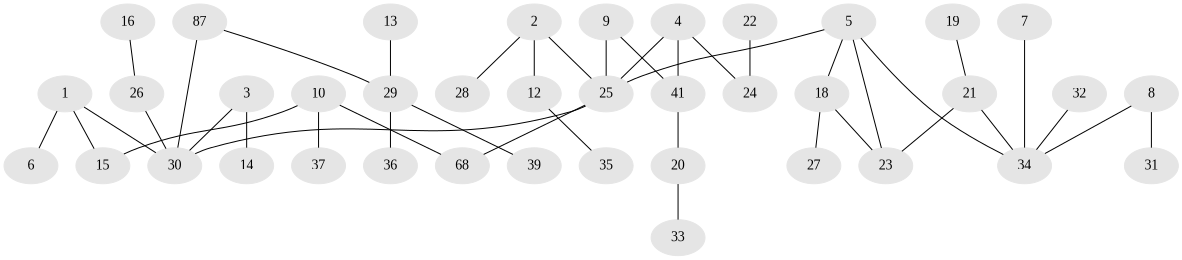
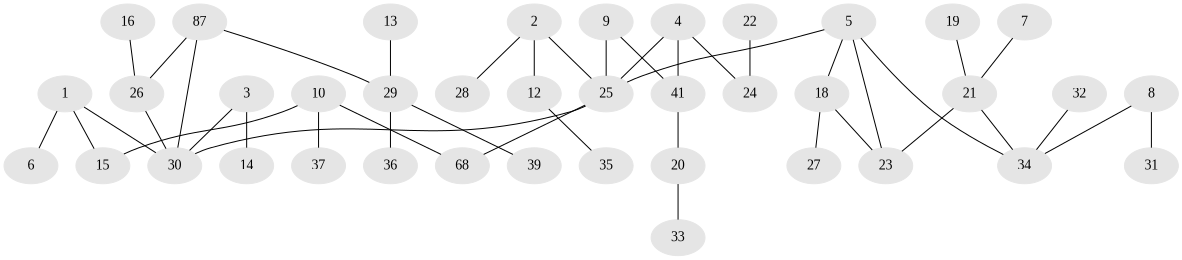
edge "87" -- "26": added
edge "7" -- "34": now "7" -- "21"
